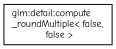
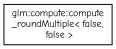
node "glm::detail::compute _roundMultiple< false, false >": label "glm::detail::compute _roundMultiple< false, false >" -> "glm::compute::compute _roundMultiple< false, false >"
